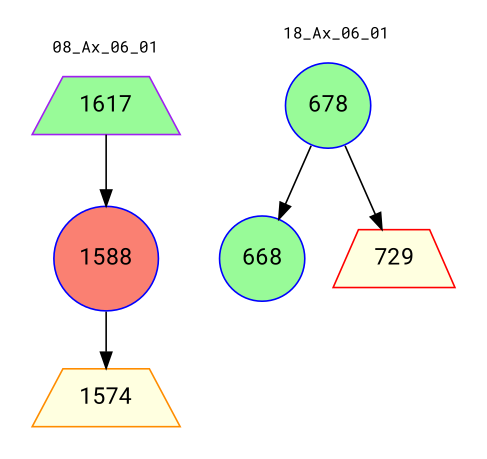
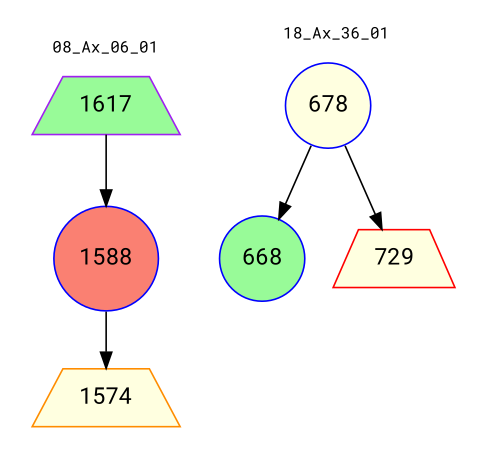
cluster "18_Ax_06_01": label "18_Ax_06_01" -> "18_Ax_36_01"
node "678": fillcolor palegreen -> lightyellow
